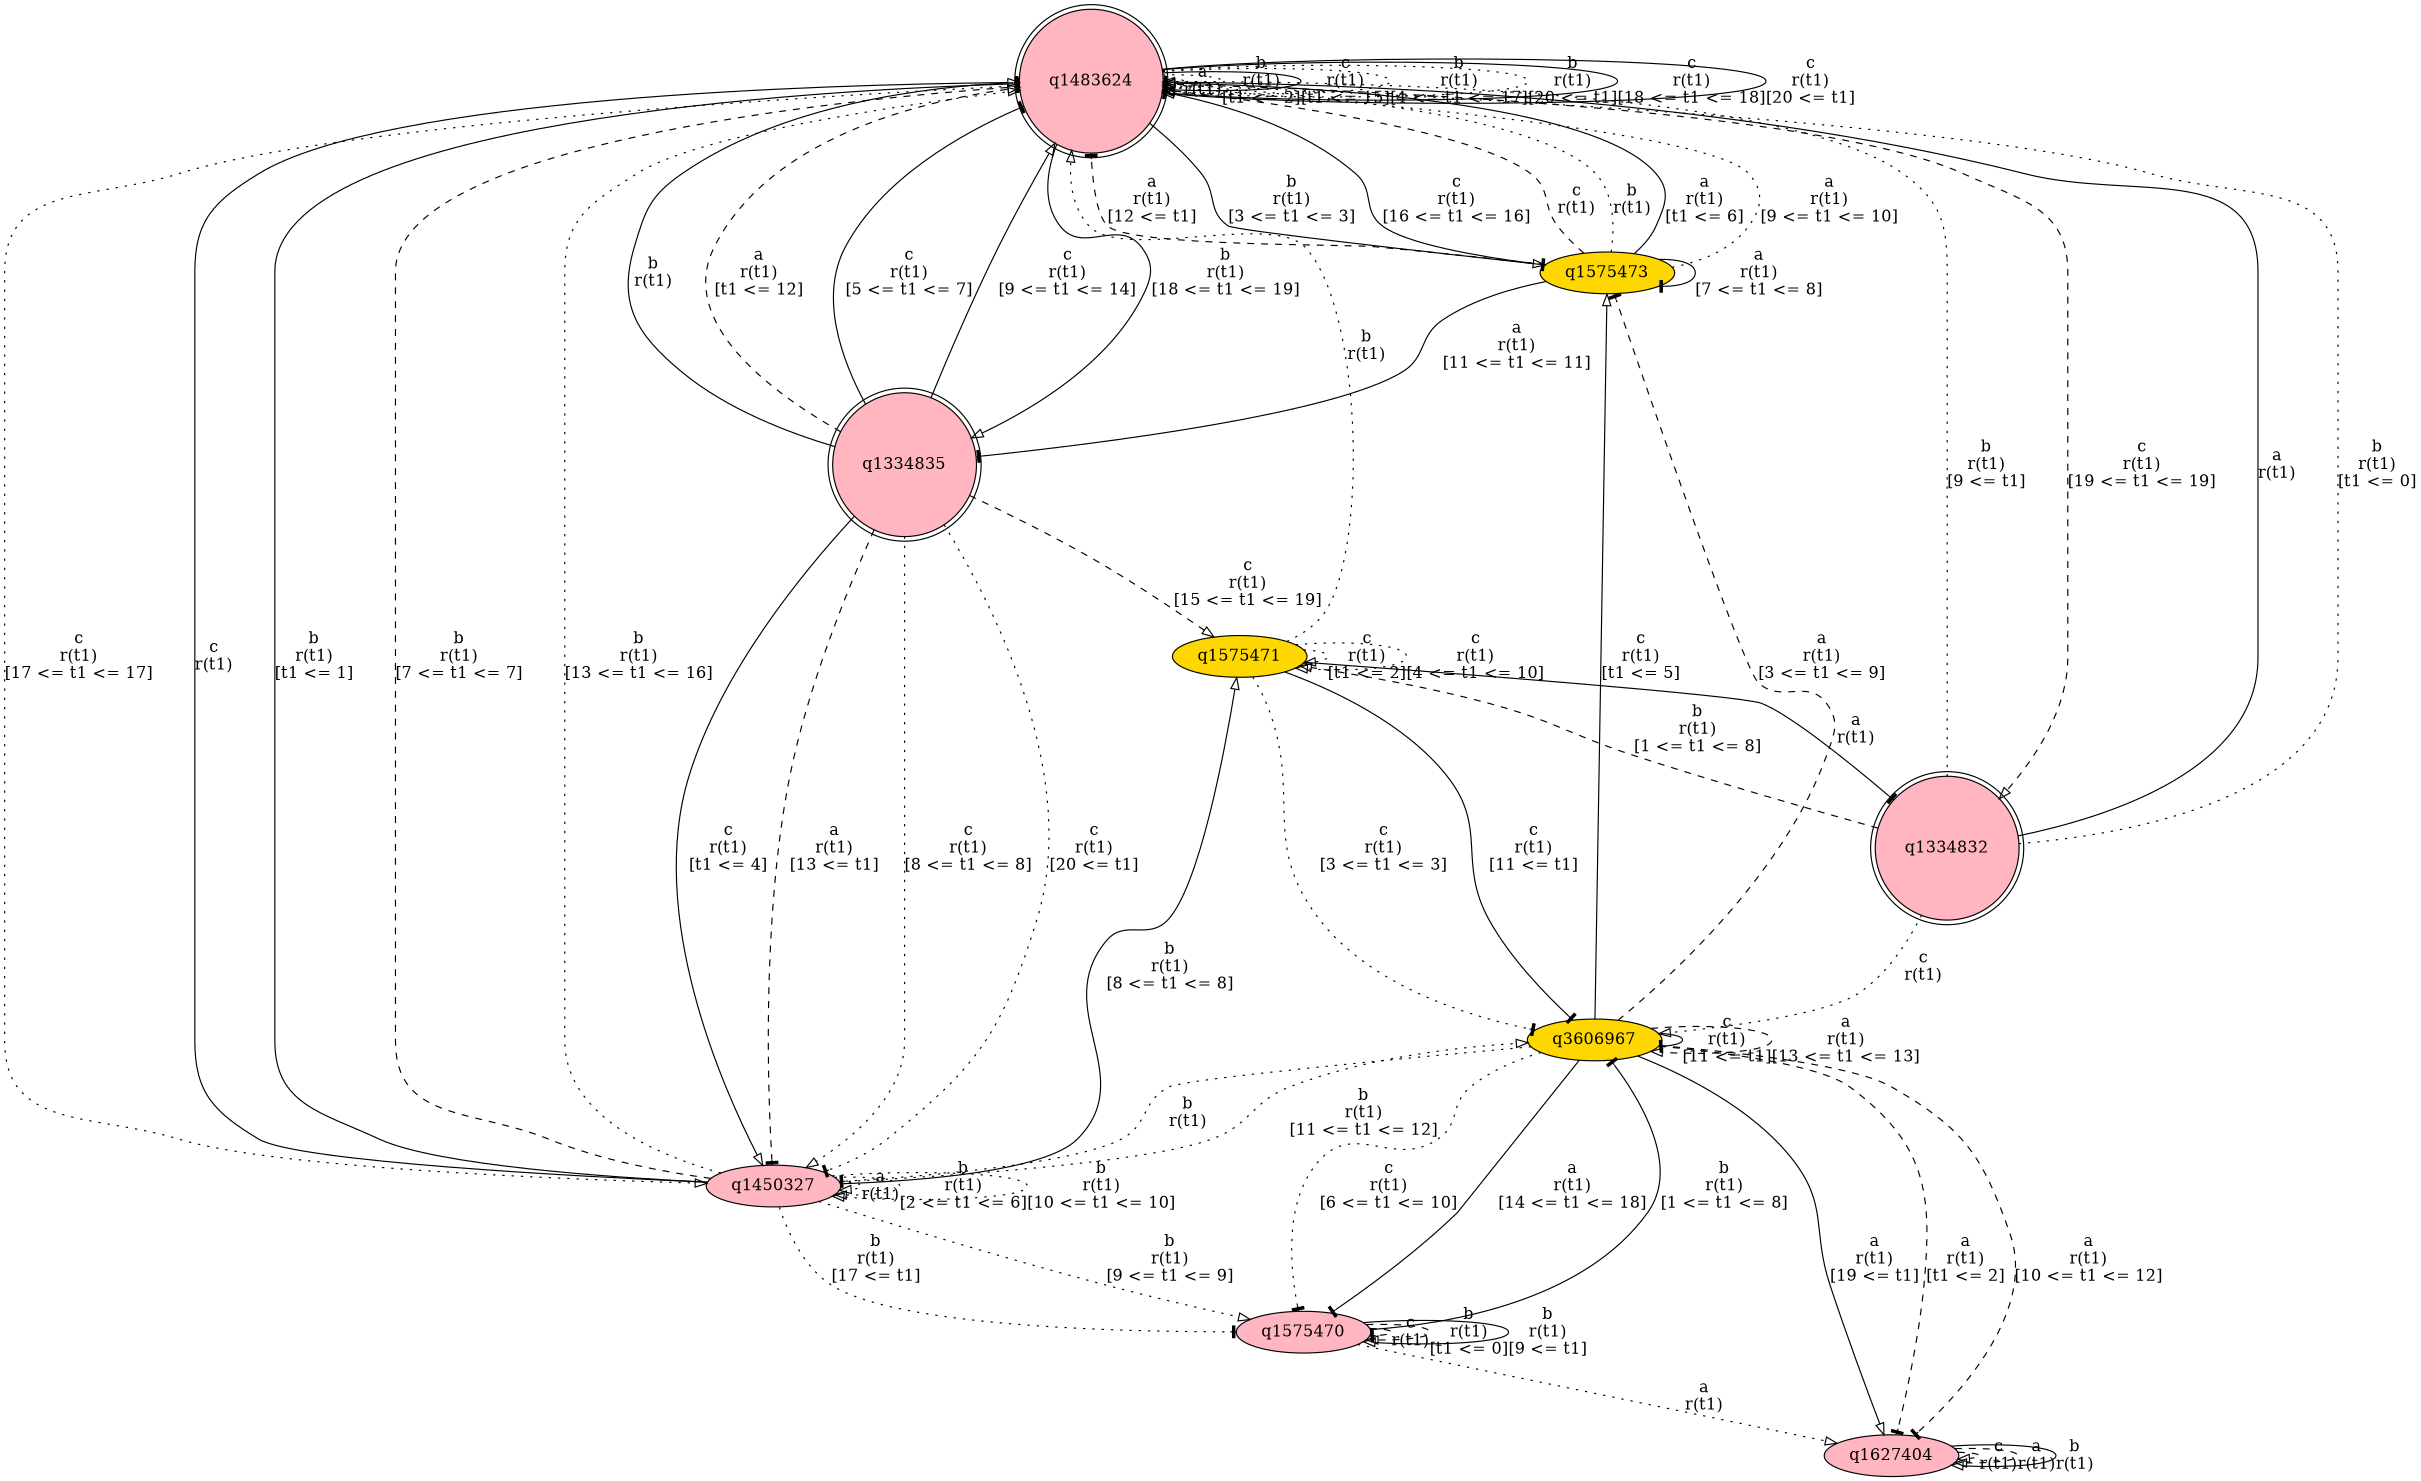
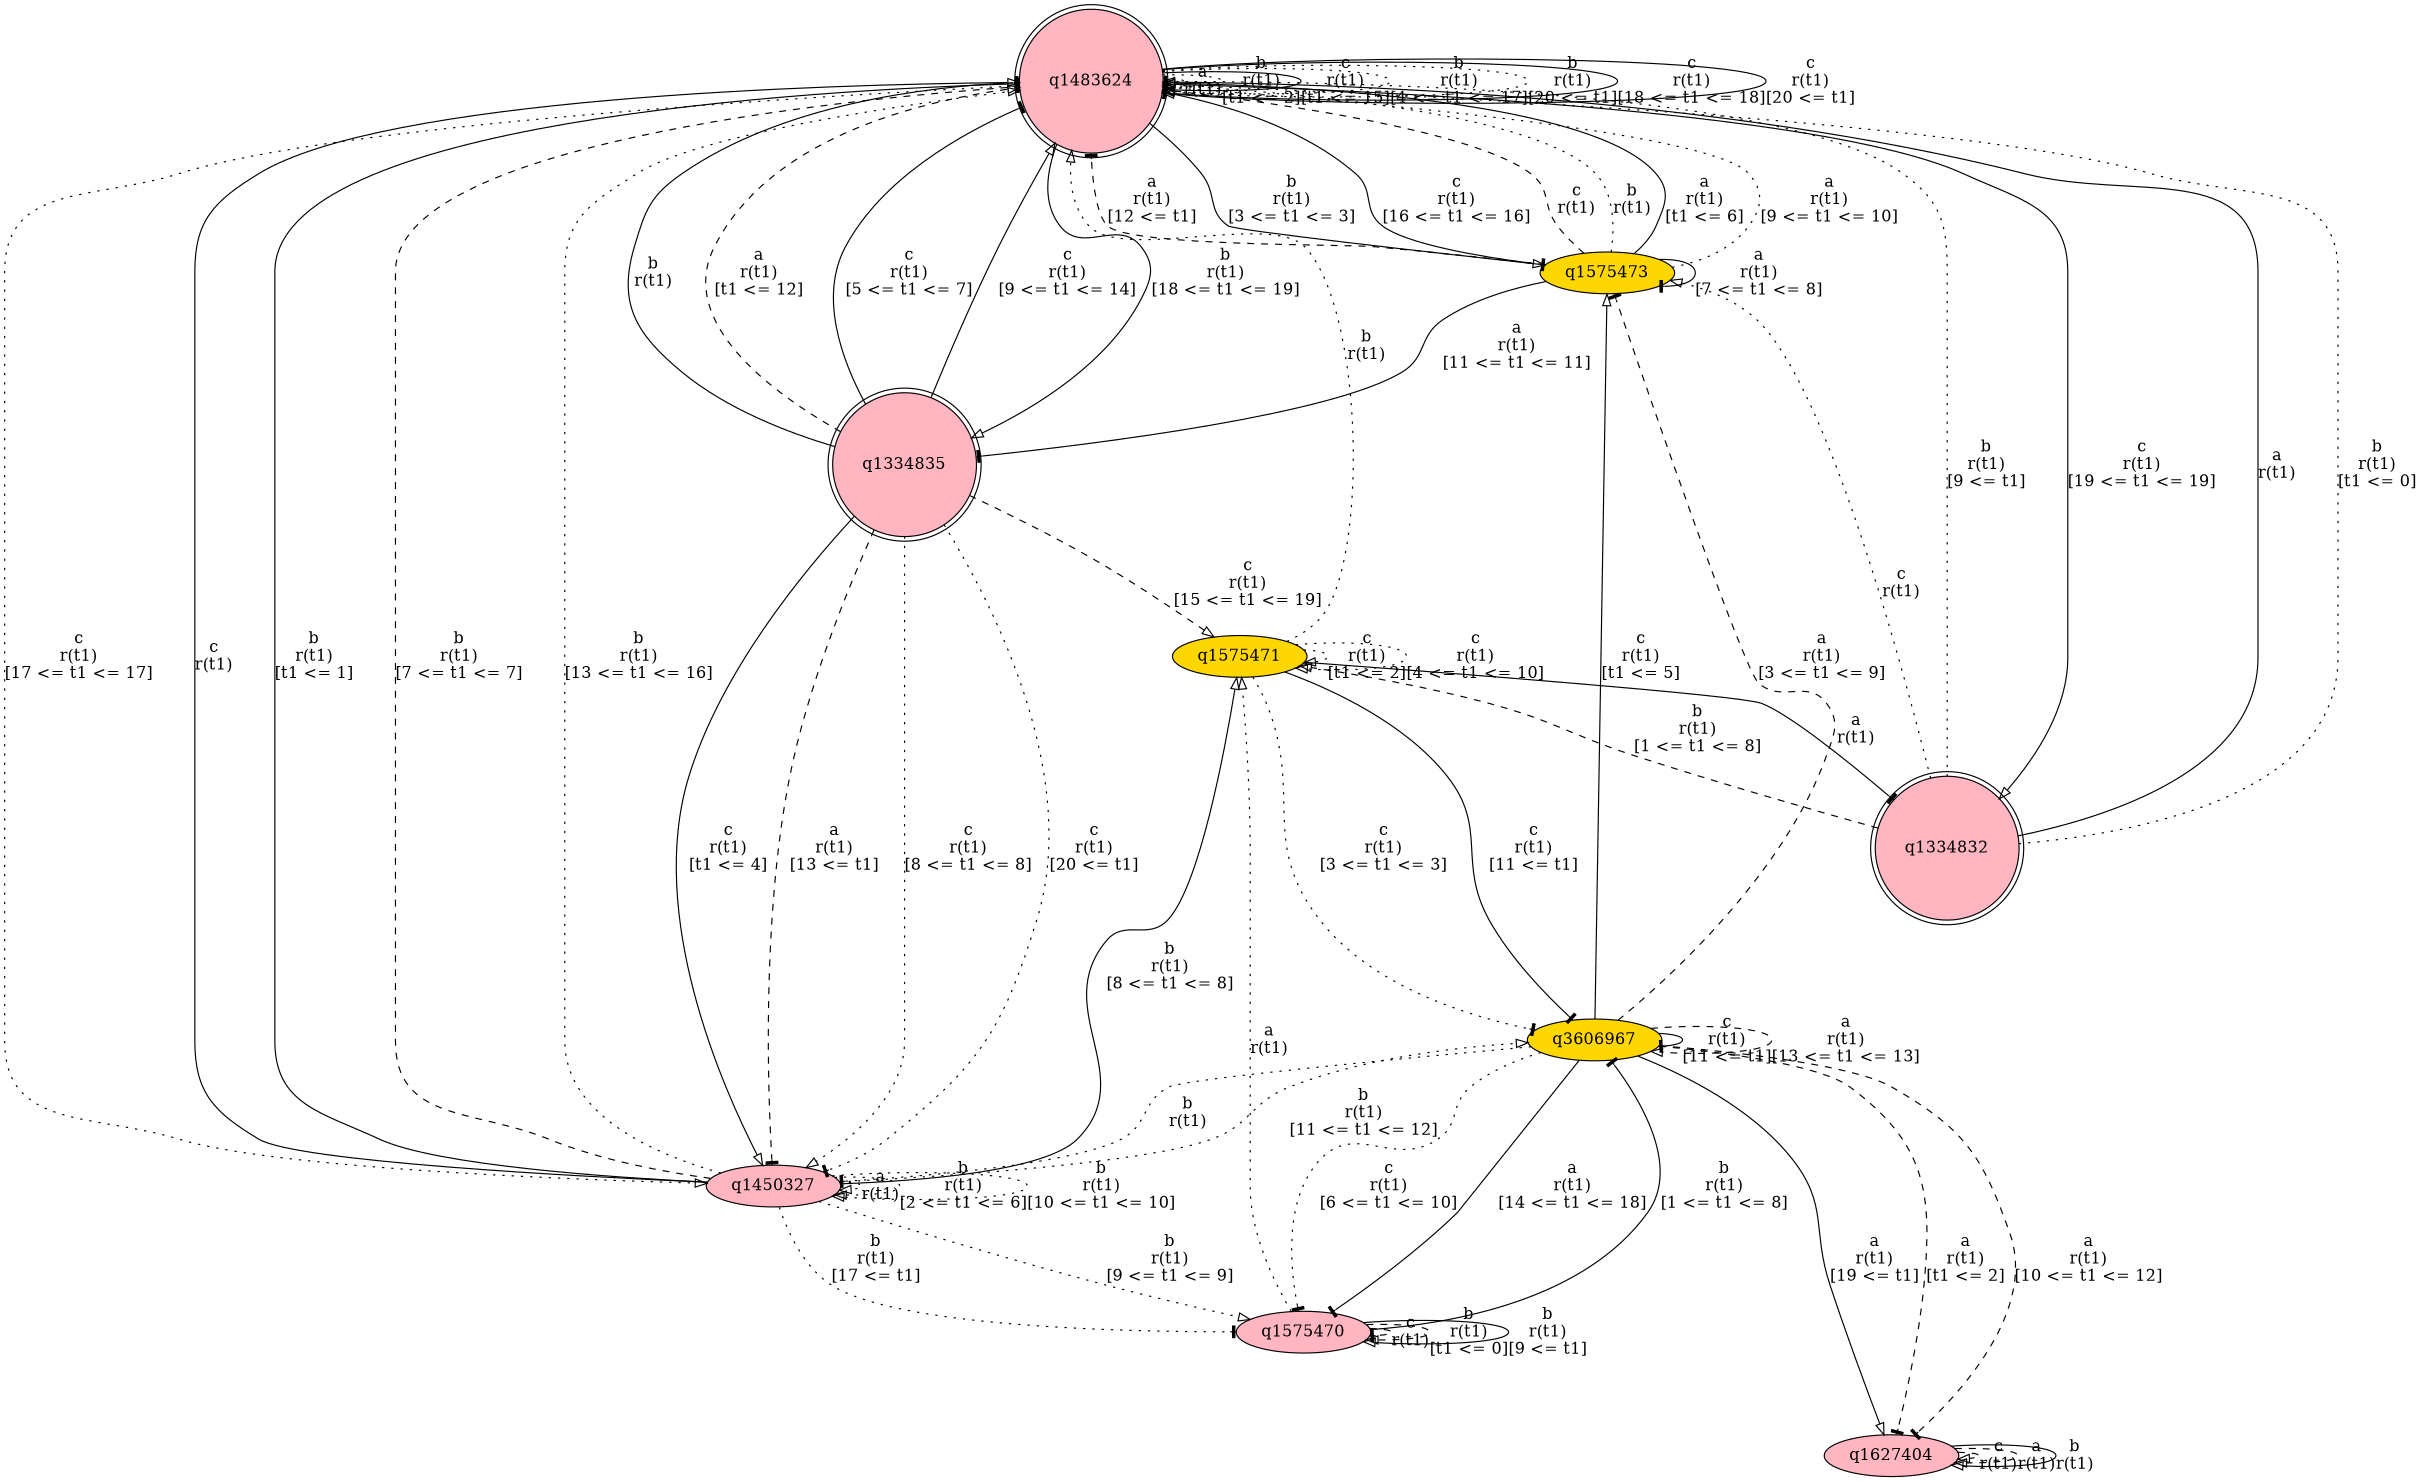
edge "q1483624" -> "q1334832": style dashed -> solid
edge "q1334832" -> "q3606967": now "q1334832" -> "q1575473"
edge "q1575470" -> "q1627404": now "q1575470" -> "q1575471"
